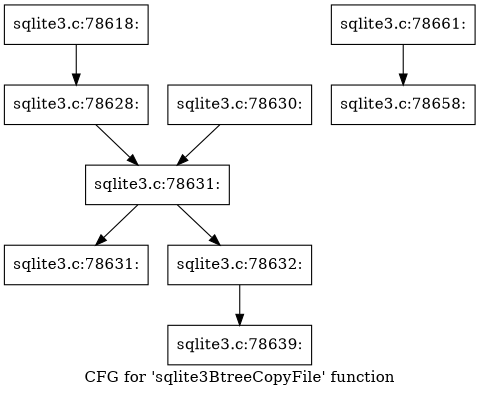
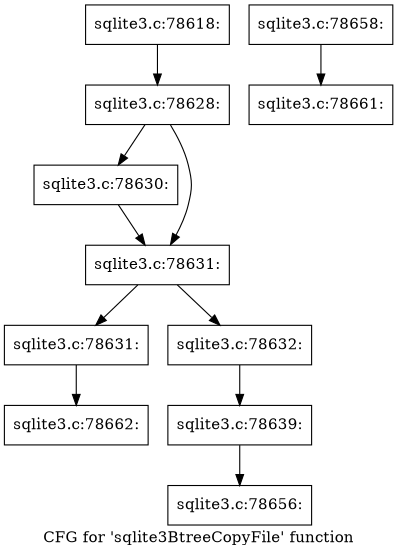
edge "sqlite3.c:78661:" -> "sqlite3.c:78658:": reversed
edge "sqlite3.c:78628:" -> "sqlite3.c:78630:": added
node "sqlite3.c:78662:": added
node "sqlite3.c:78656:": added
